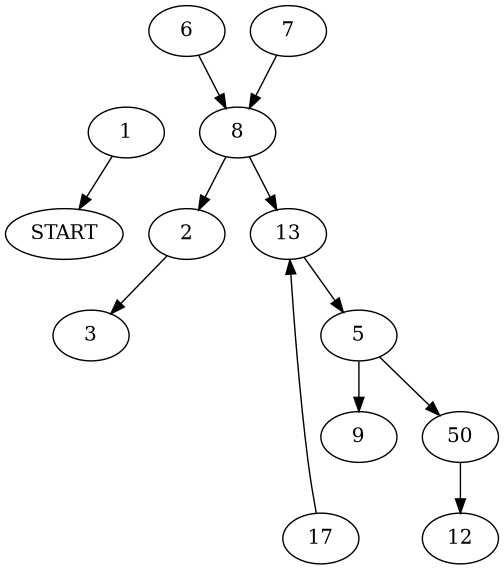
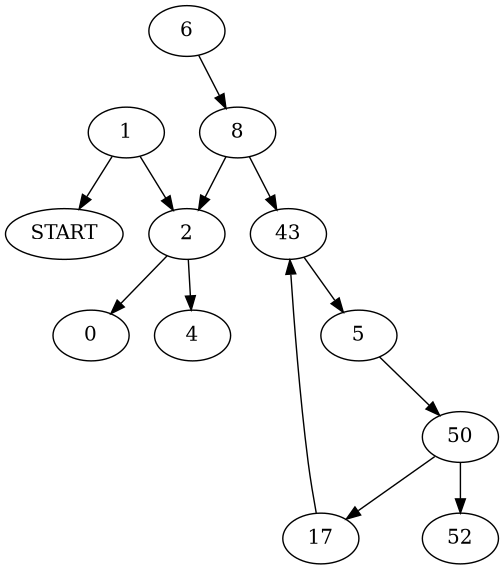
node "7": removed
edge "1" -> "2": added
node "13": label "13" -> "43"
node "3": label "3" -> "0"
node "4": added
node "9": removed
edge "50" -> "17": added
node "12": label "12" -> "52"
